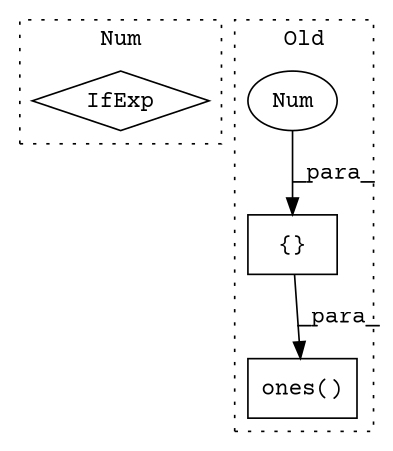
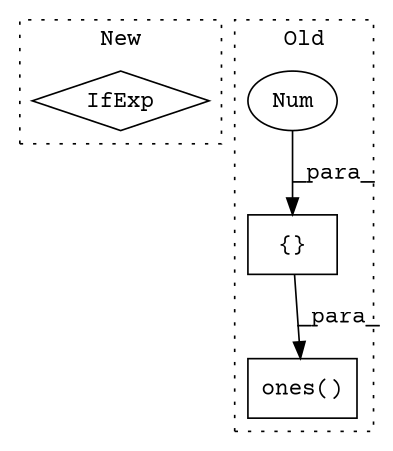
cluster "Num": label "Num" -> "New"
